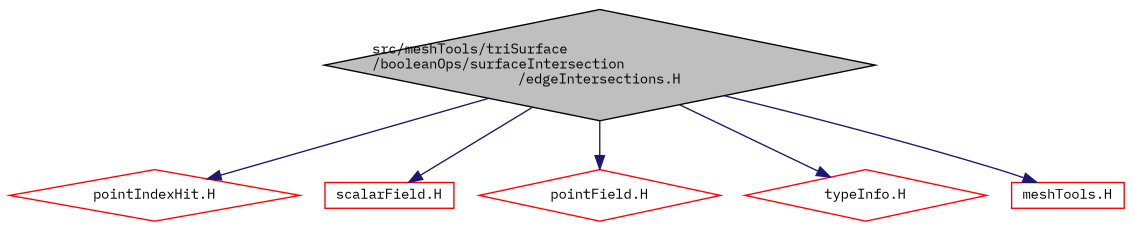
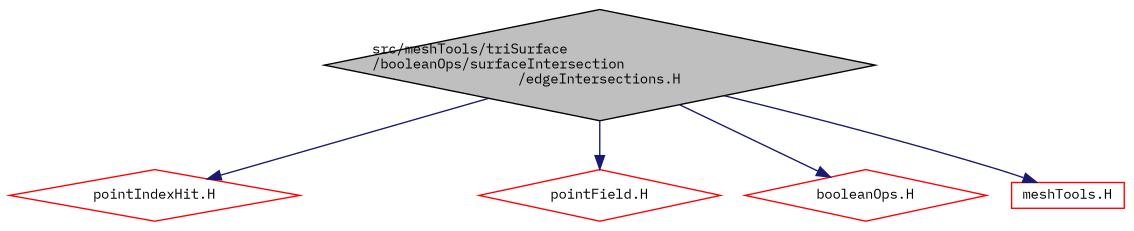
node "scalarField.H": removed
node "typeInfo.H": label "typeInfo.H" -> "booleanOps.H"
